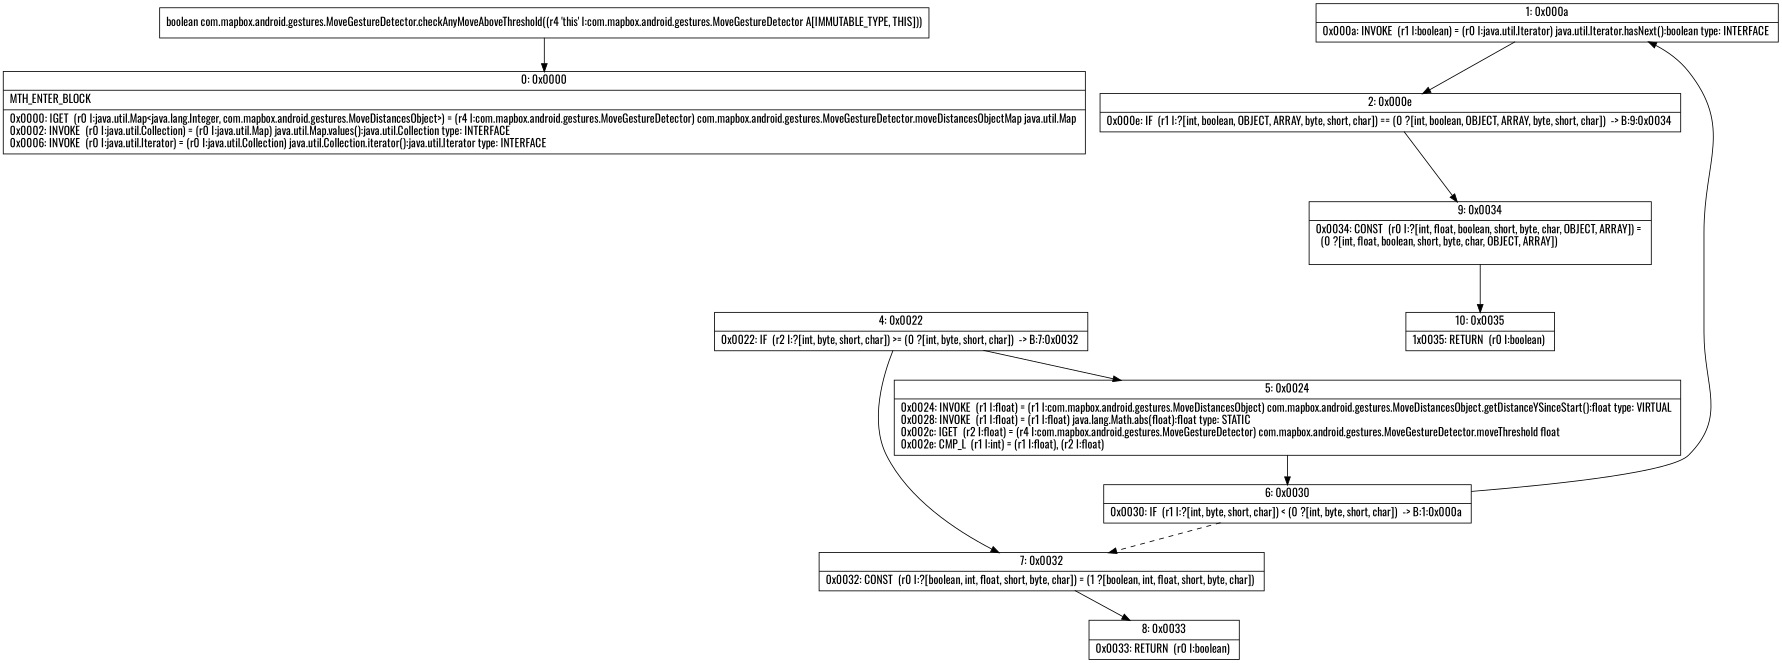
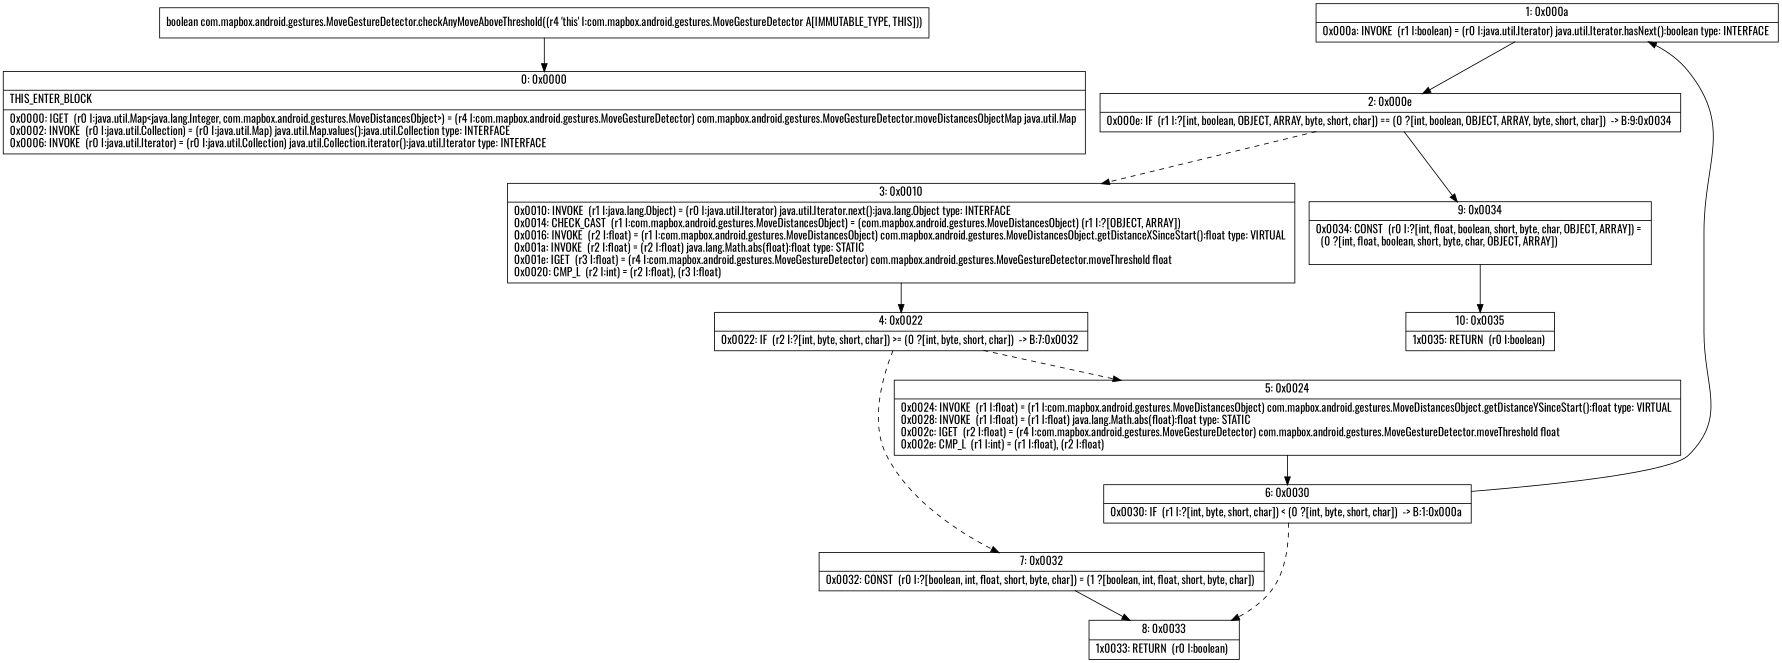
node "0: 0x0000": text "MTH_ENTER_BLOCK" -> "THIS_ENTER_BLOCK"
node "3: 0x0010": added
edge "4: 0x0022" -> "5: 0x0024": style solid -> dashed
edge "4: 0x0022" -> "7: 0x0032": style solid -> dashed
edge "6: 0x0030" -> "7: 0x0032": now "6: 0x0030" -> "8: 0x0033"
node "8: 0x0033": text "0x0033: RETURN  (r0 I:boolean)" -> "1x0033: RETURN  (r0 I:boolean)"
